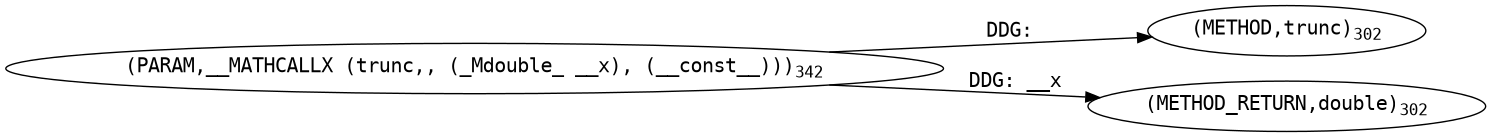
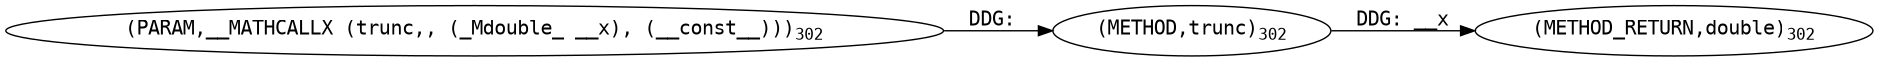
node "(PARAM,__MATHCALLX (trunc,, (_Mdouble_ __x), (__const__)))": text "342" -> "302"
edge "(PARAM,__MATHCALLX (trunc,, (_Mdouble_ __x), (__const__)))" -> "(METHOD_RETURN,double)": now "(METHOD,trunc)" -> "(METHOD_RETURN,double)"
